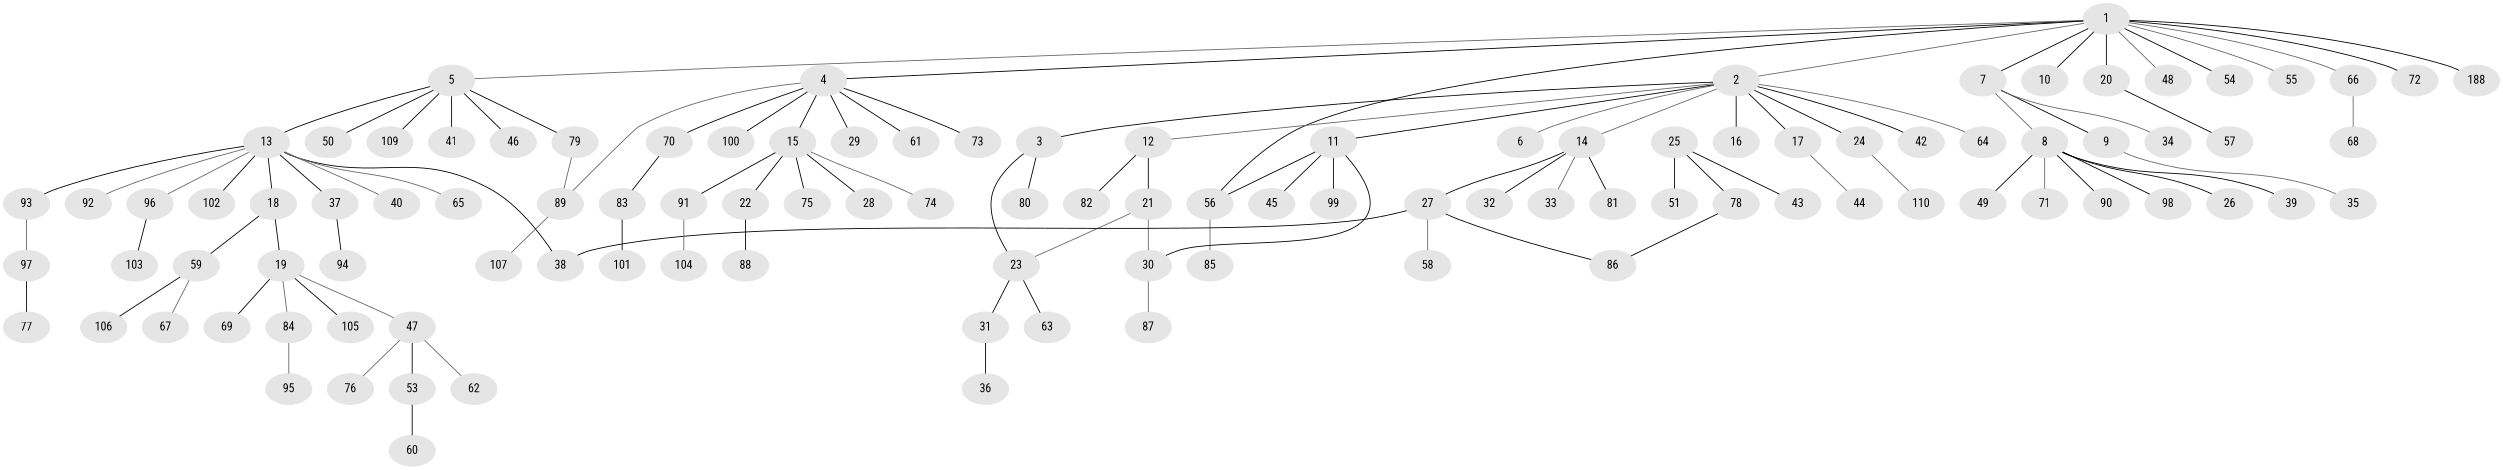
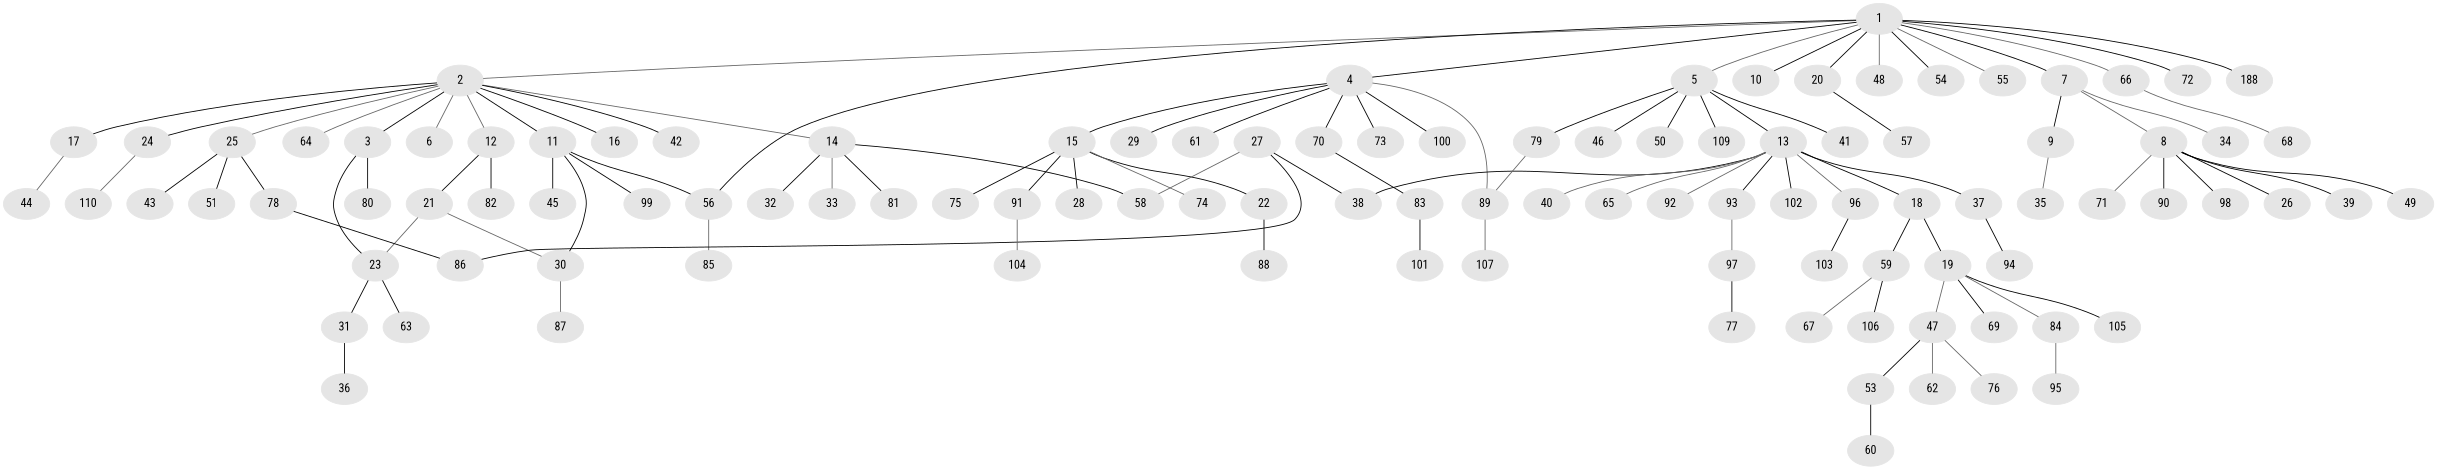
edge "2" -- "25": added
edge "14" -- "27": now "14" -- "58"
